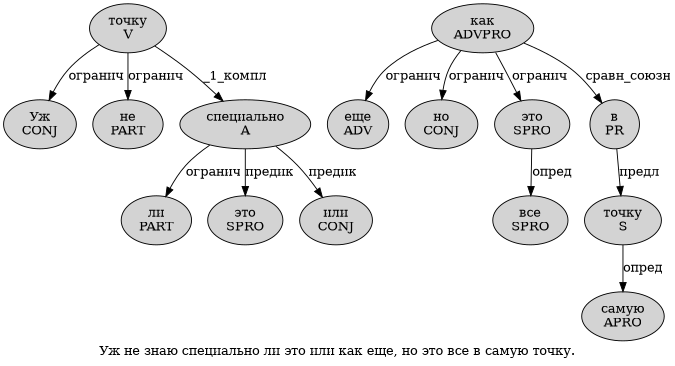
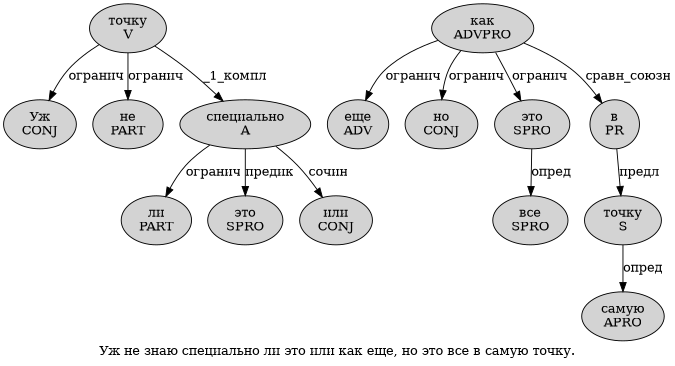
edge "специально A" -> "или CONJ": label "предик" -> "сочин"
